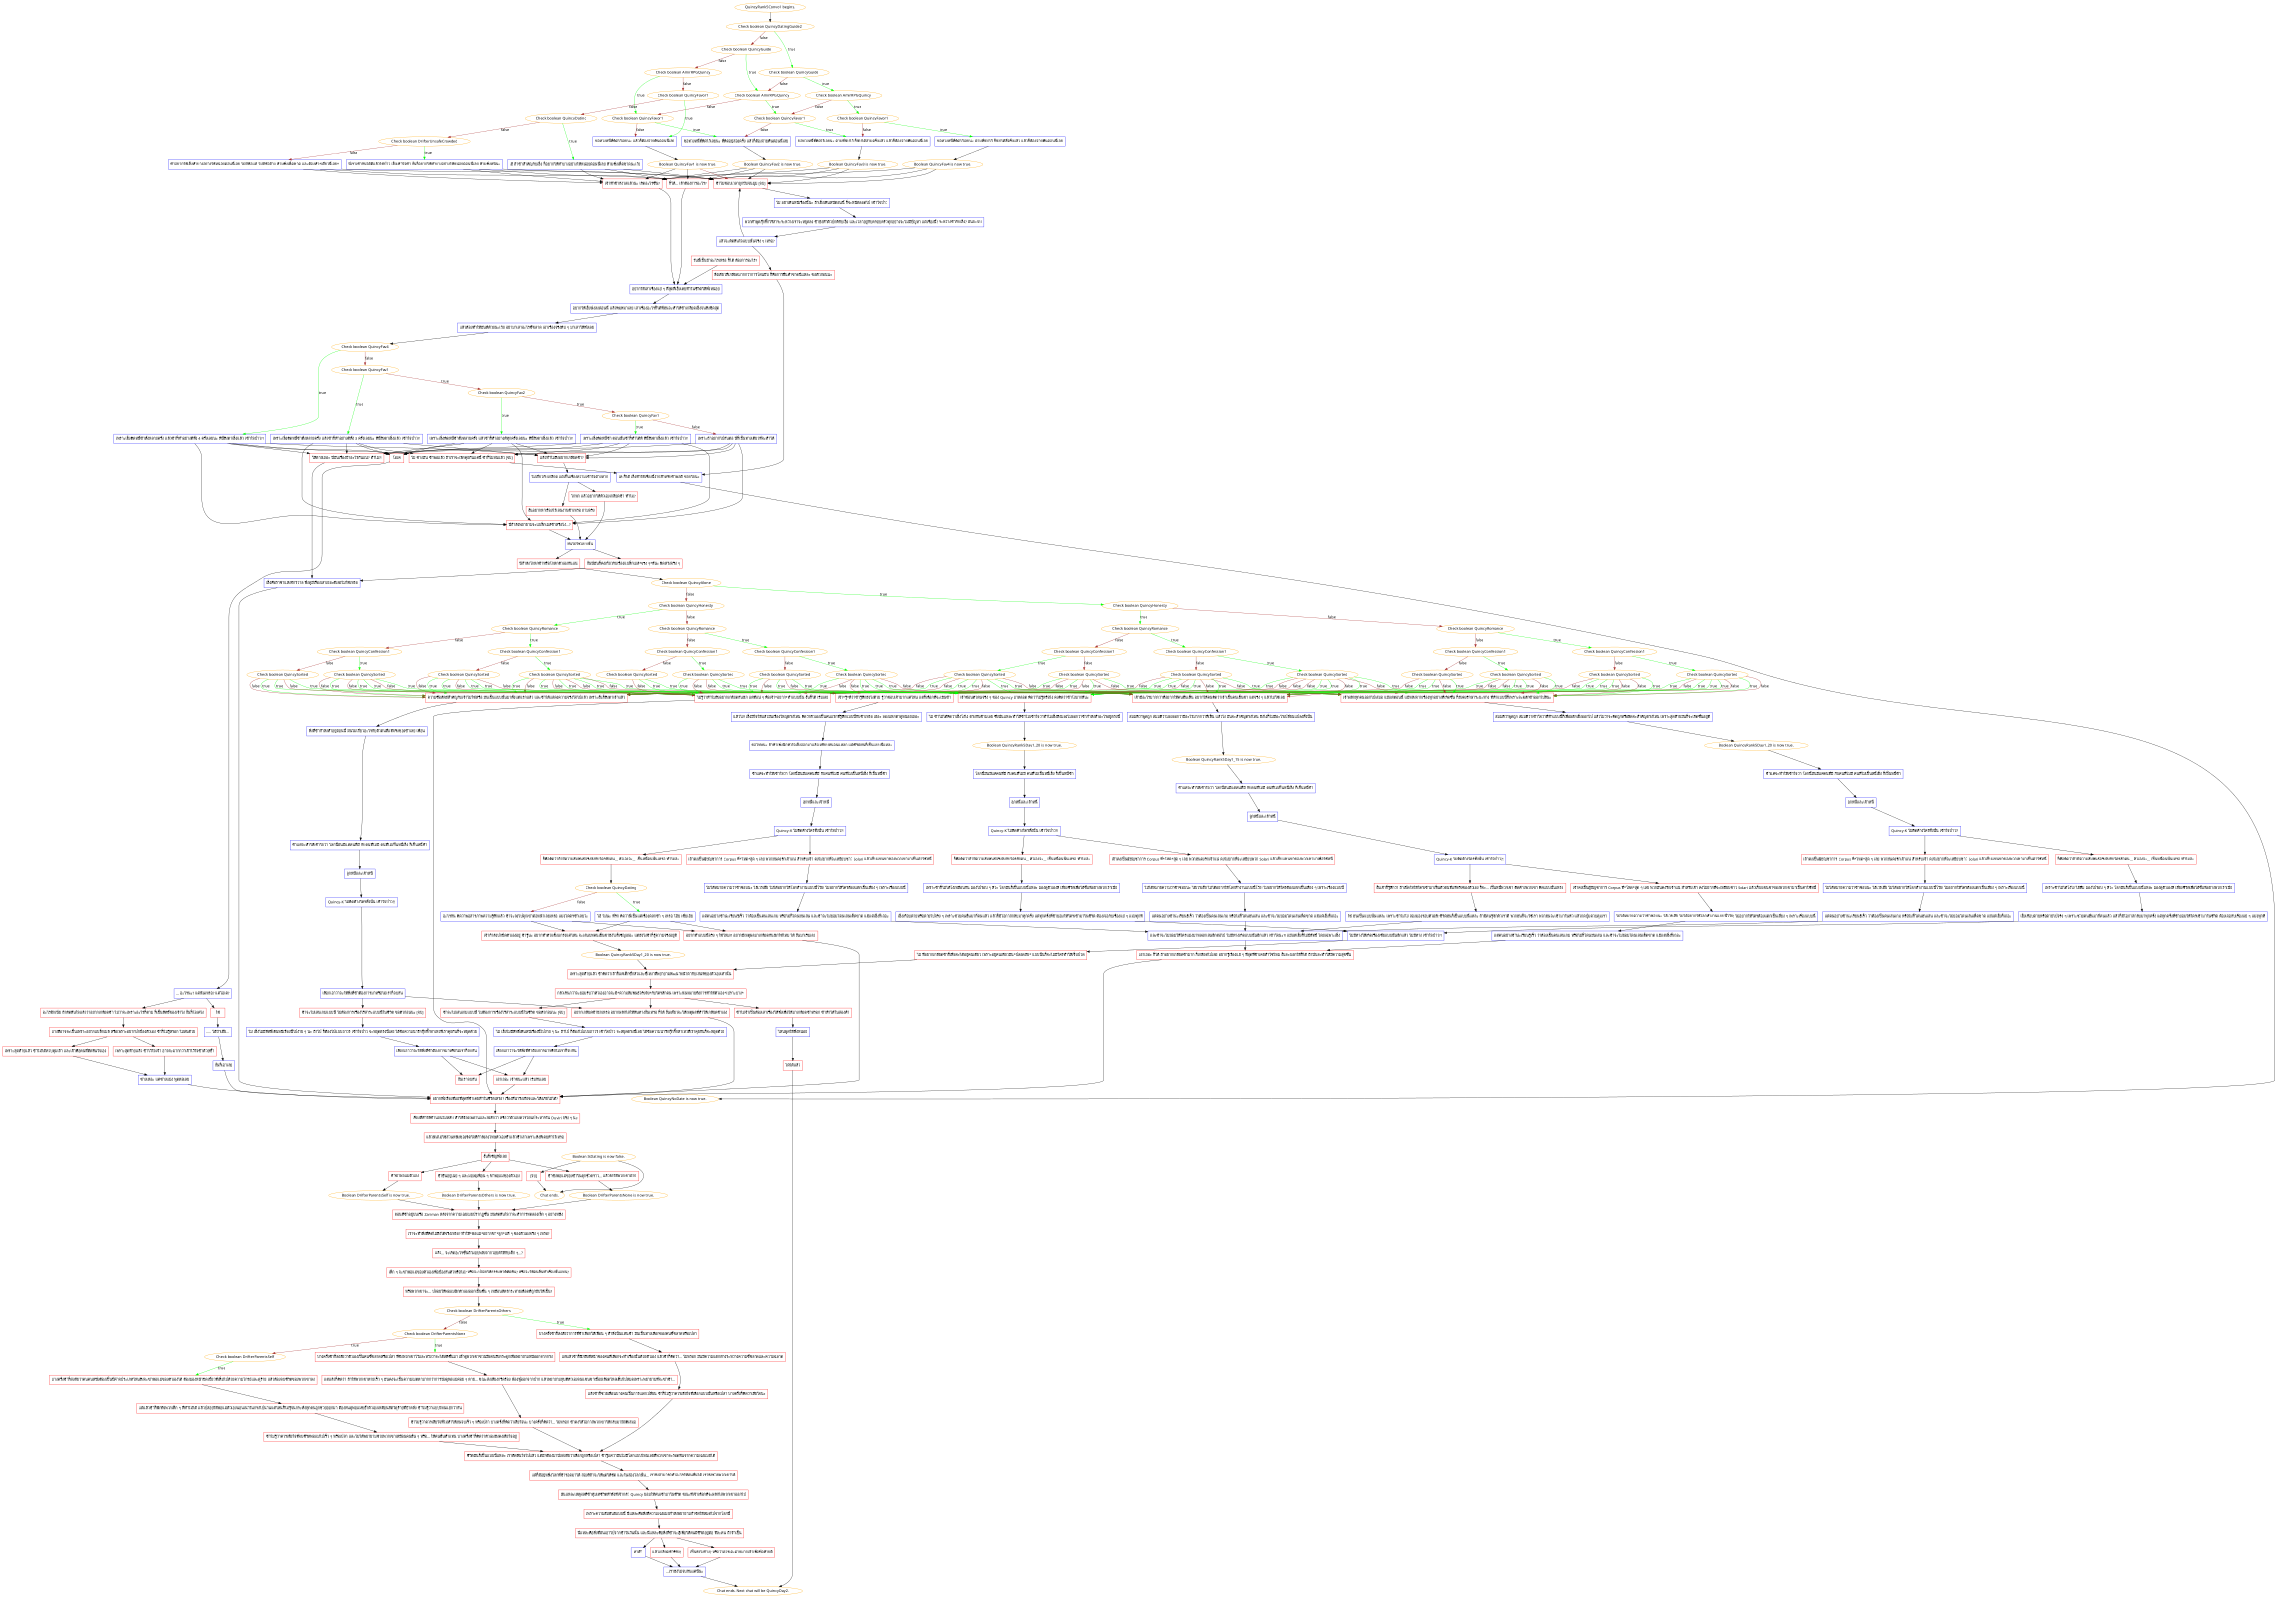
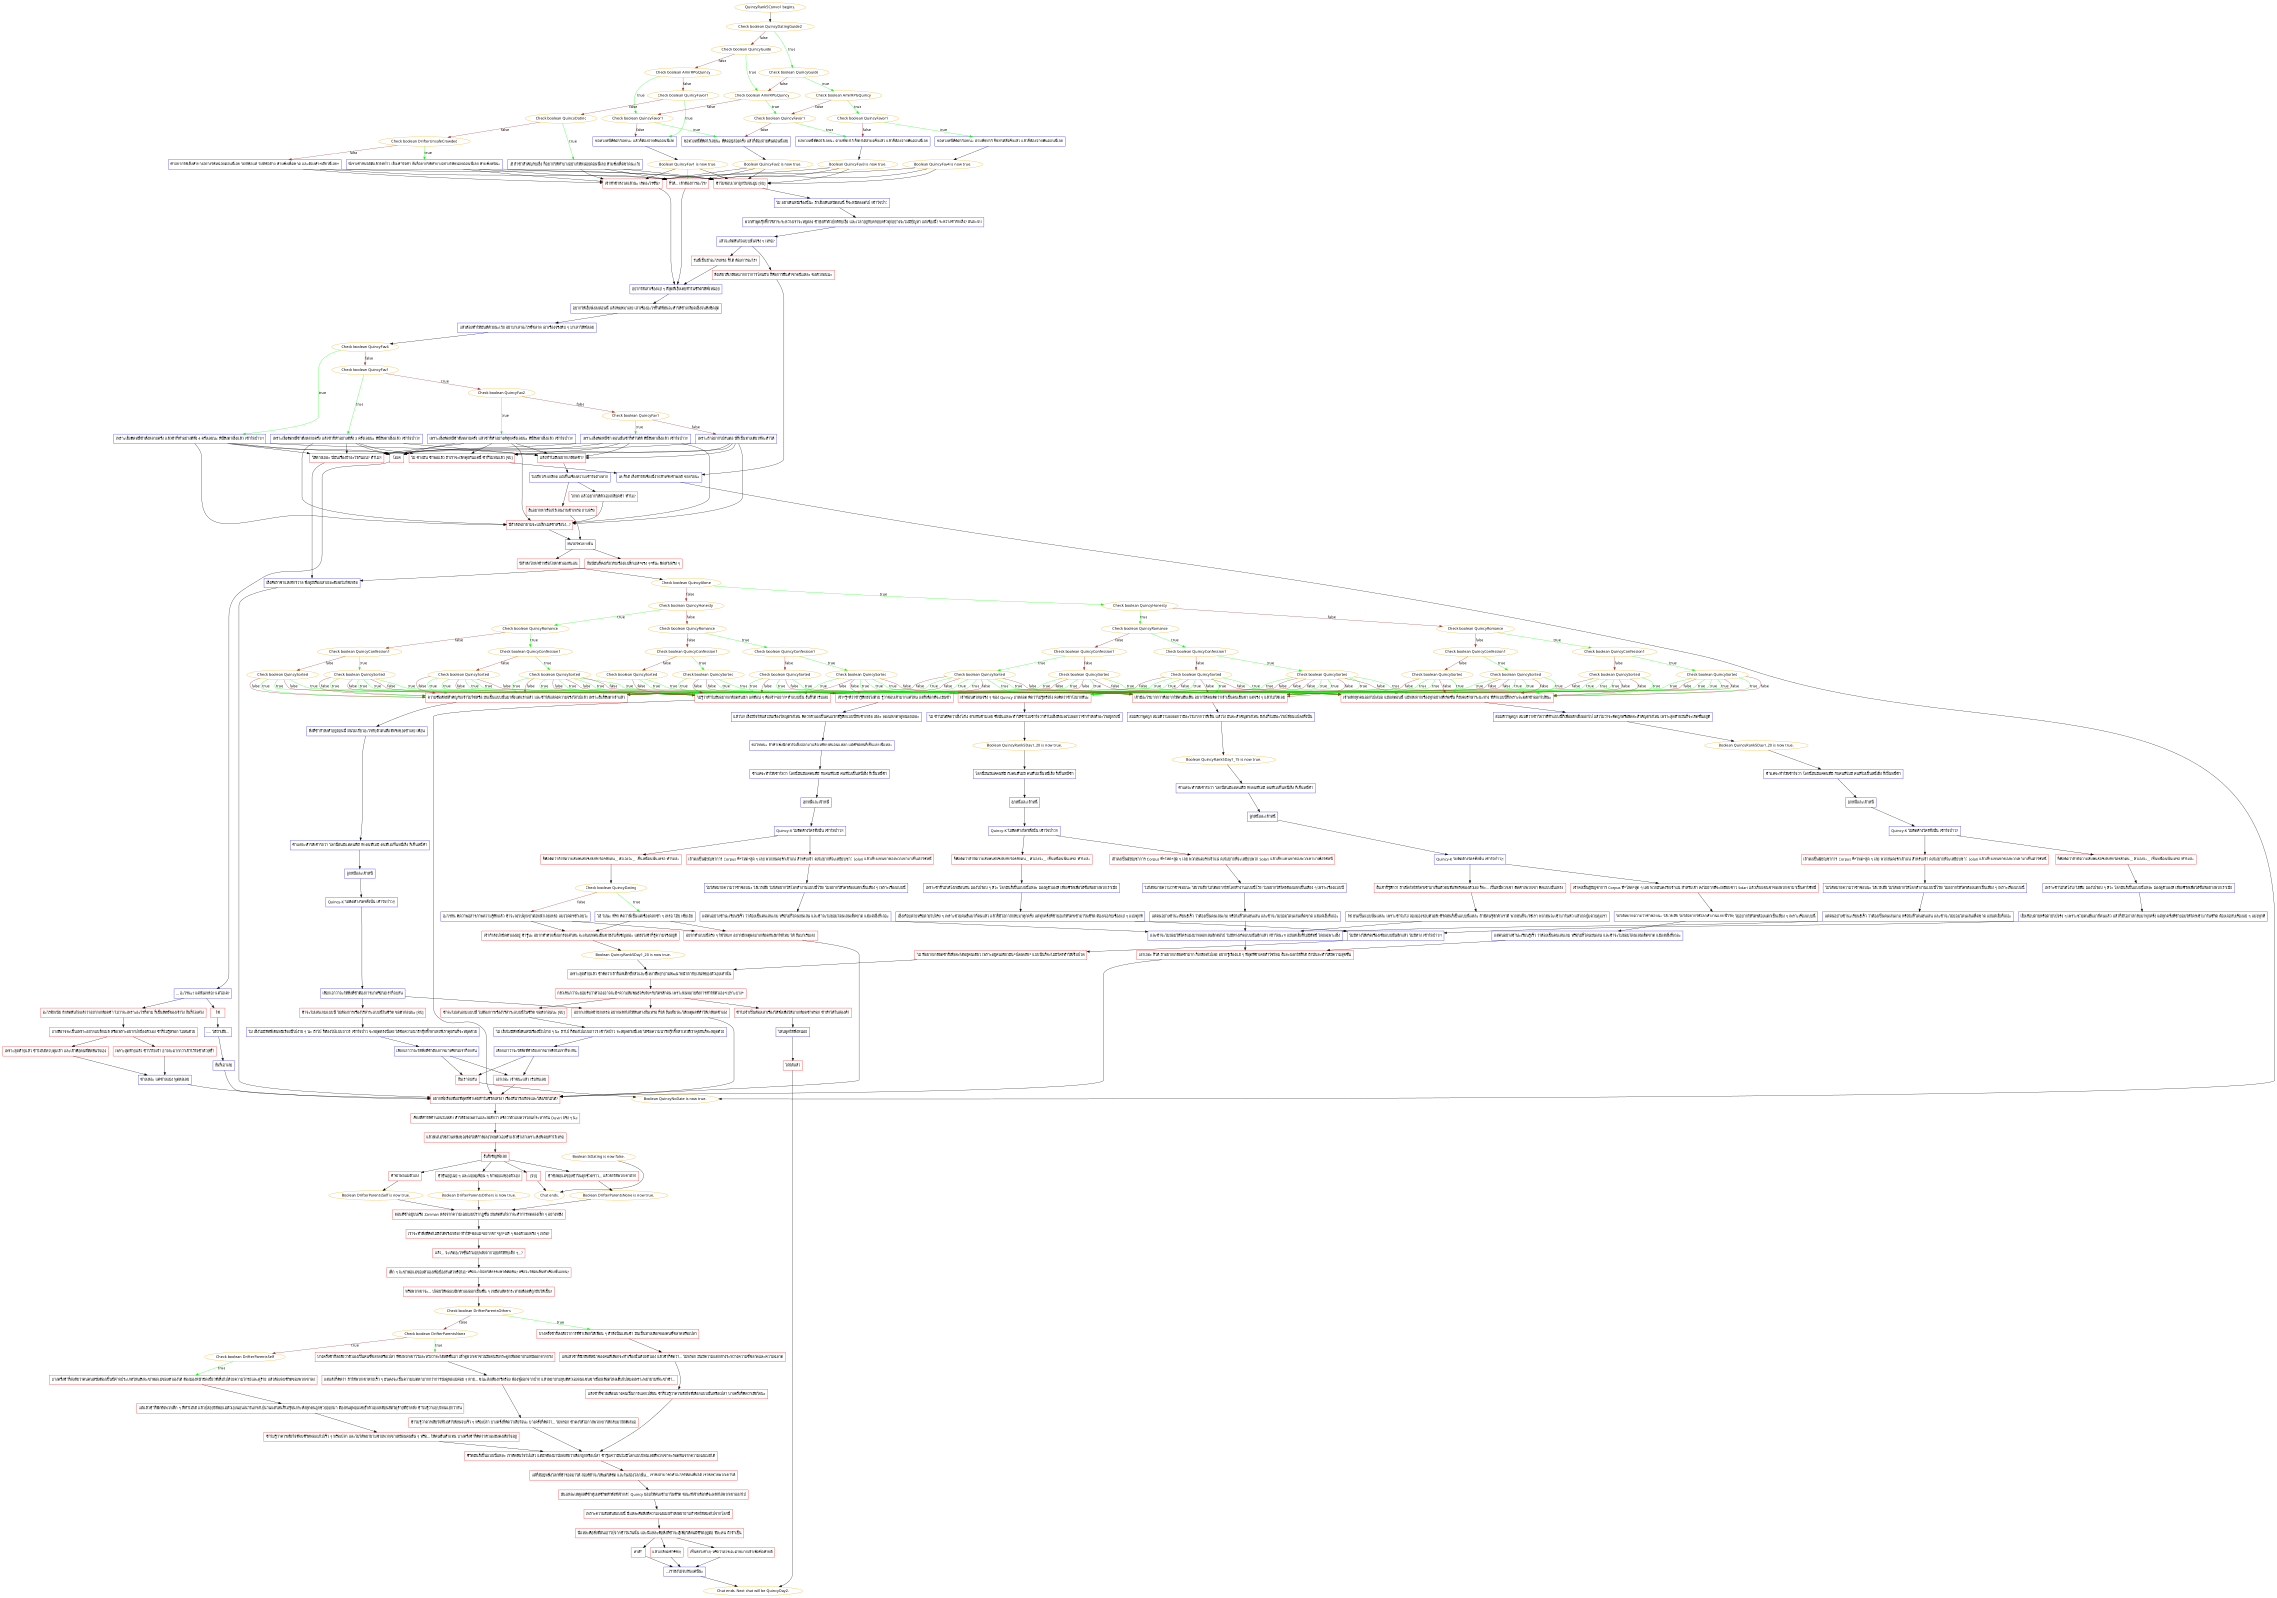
edge "Boolean QuincyFav1 is now true." -> "ข้าไม่ชอบเวลาถูกบีบจนมุม [จบ]": color brown -> black
edge "Boolean QuincyFav1 is now true." -> "ก็ได้... เจ้าต้องการอะไร?": color black -> green
edge "แล้วจะตัดสินใจแบบนั้นจริง ๆ เหรอ?" -> "ข้าไม่ชอบเวลาถูกบีบจนมุม [จบ]": now "แล้วจะตัดสินใจแบบนั้นจริง ๆ เหรอ?" -> "วันนี้เป็นบ้าอะไรเหรอ ก็ได้ ต้องการอะไร?"
edge "Check boolean QuincyFav2" -> "Check boolean QuincyFav1": label "true" -> "false"
edge "โกหก แล้วอยากให้ตัวเองเกลียดข้า ทำไม?" -> "มันไม่ใช่แบบนั้น": now "โกหก แล้วอยากให้ตัวเองเกลียดข้า ทำไม?" -> "นี่กำลังพยายามจะแบล็กเมล์ข้าหรือไง…?"
edge "งั้นเราจบกัน" -> "Boolean QuincyNoDate is now true.": added
edge "Boolean IsDating is now false." -> "[จบ]": now "งั้นก็เชิญฟังเลย" -> "[จบ]"
node "ทาด๊า": color blue -> red
